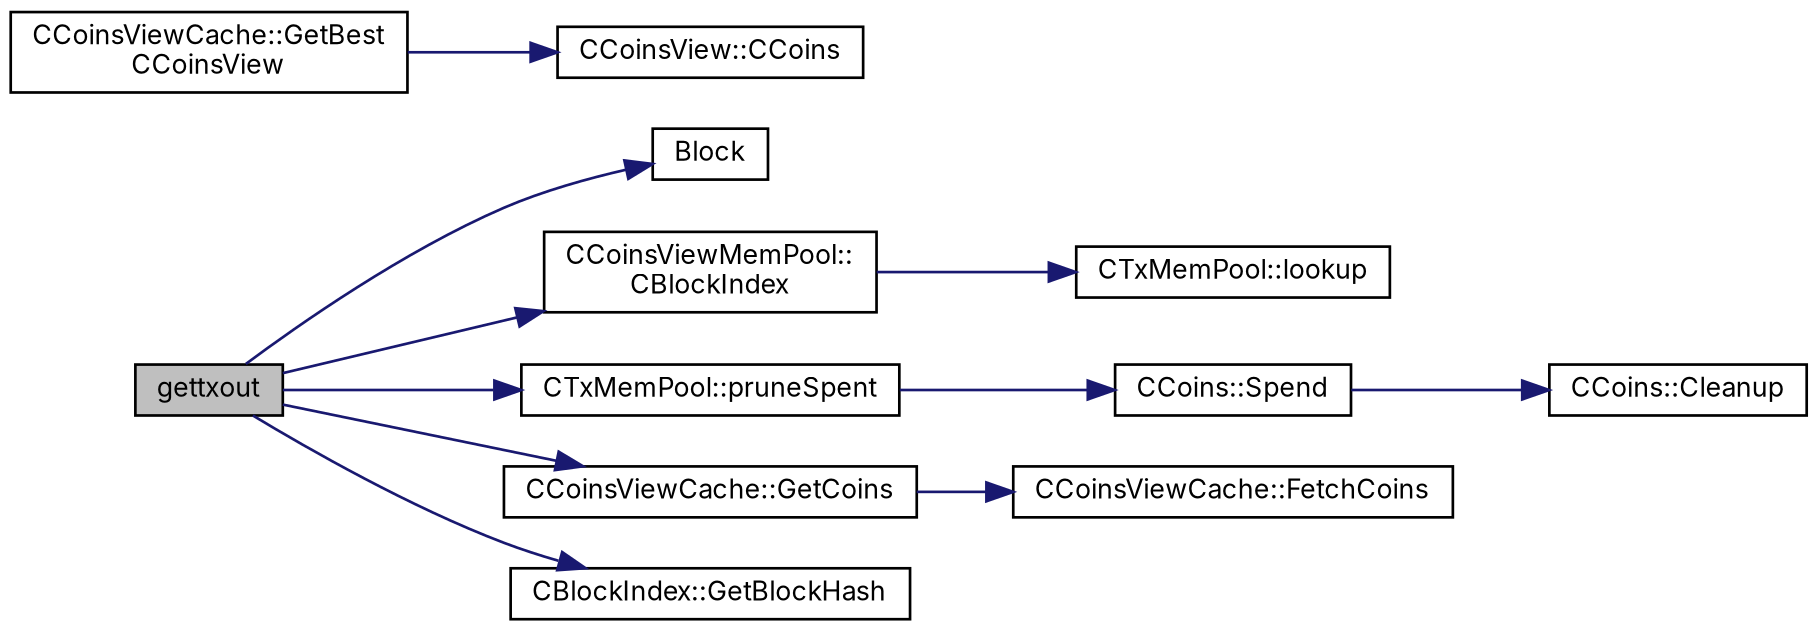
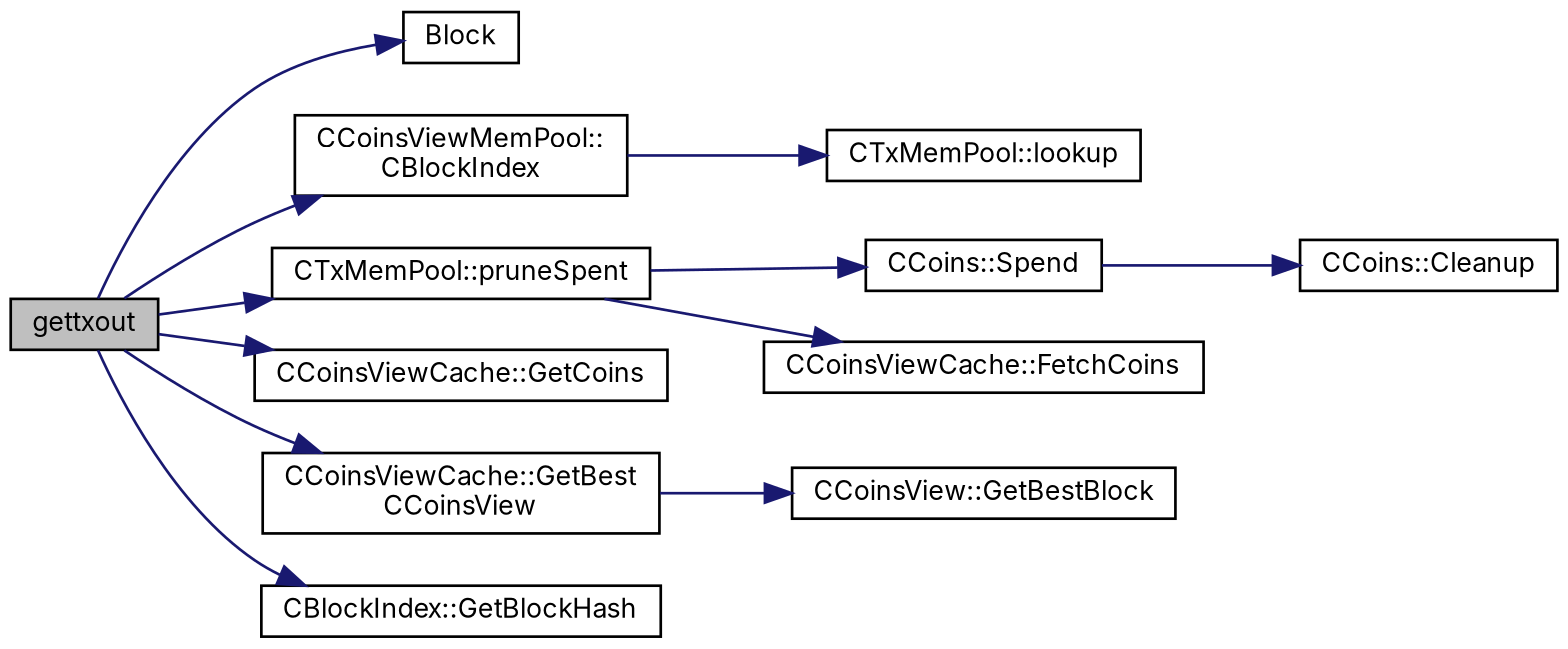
node "CCoinsView::CCoins": label "CCoinsView::CCoins" -> "CCoinsView::GetBestBlock"
edge "gettxout" -> "CCoinsViewCache::GetBest CCoinsView": added
edge "CCoinsViewCache::GetCoins" -> "CCoinsViewCache::FetchCoins": now "CTxMemPool::pruneSpent" -> "CCoinsViewCache::FetchCoins"
